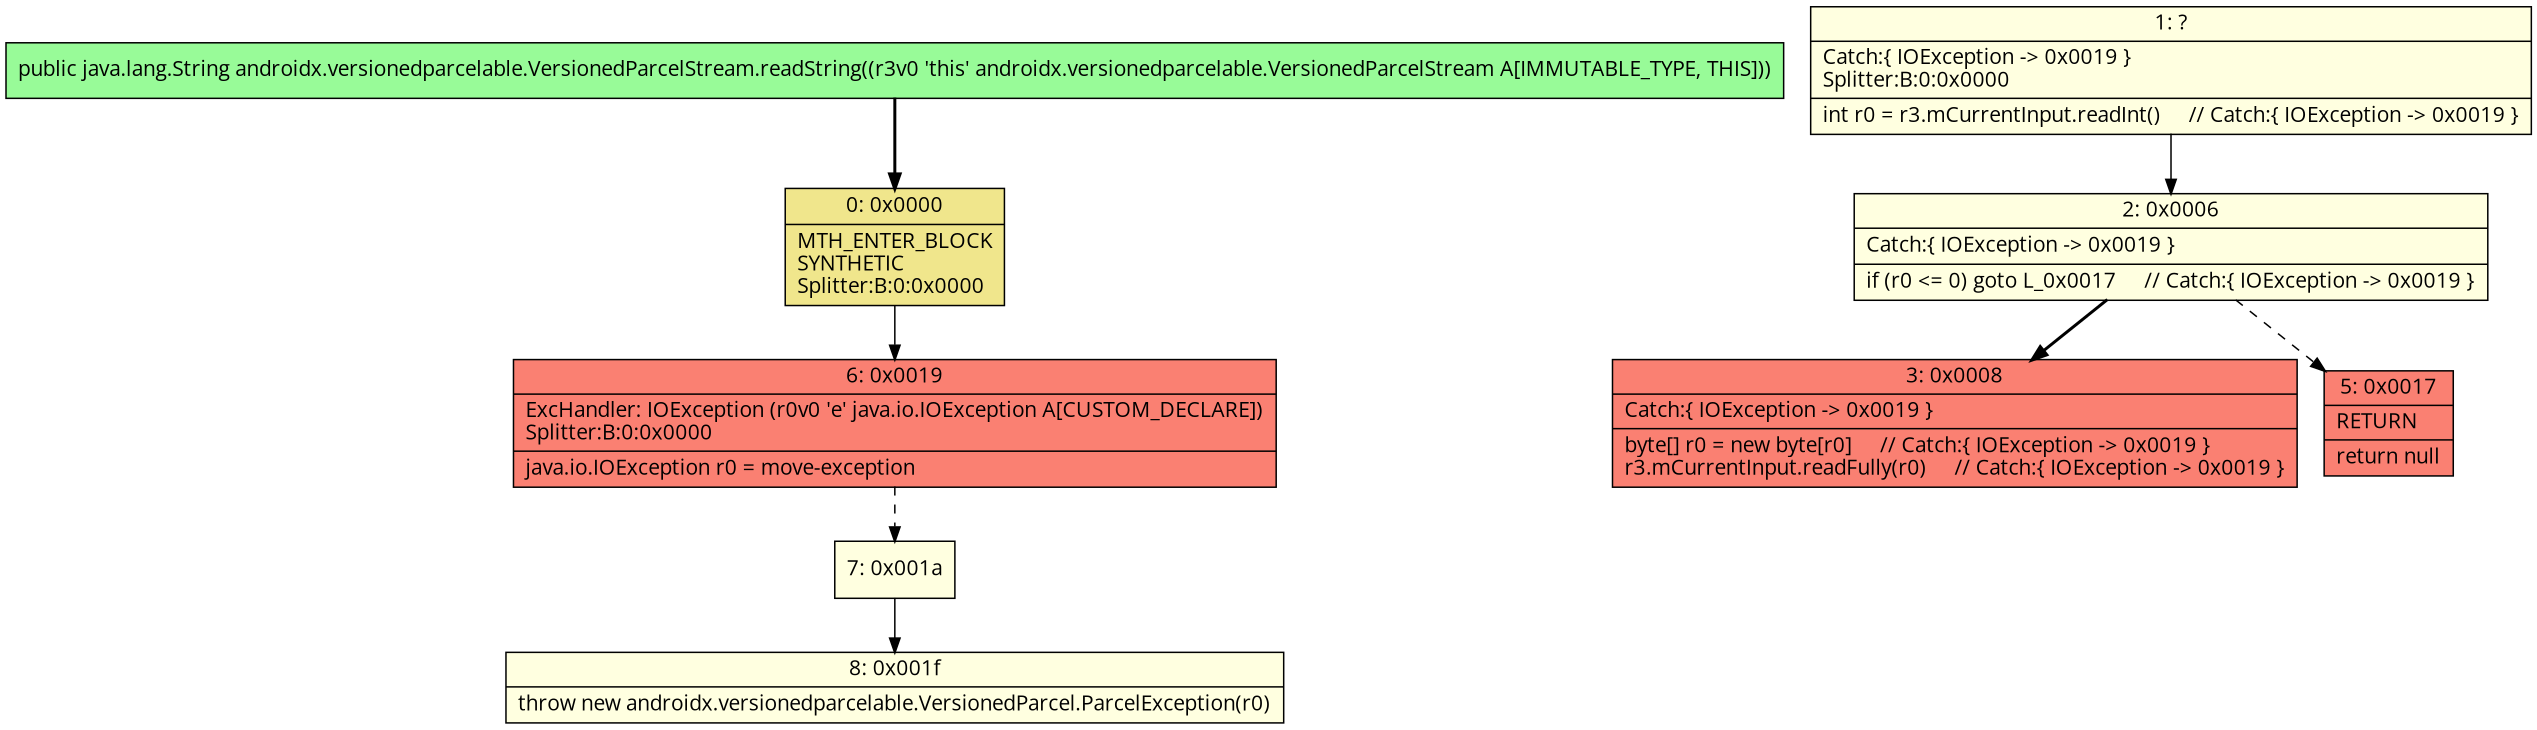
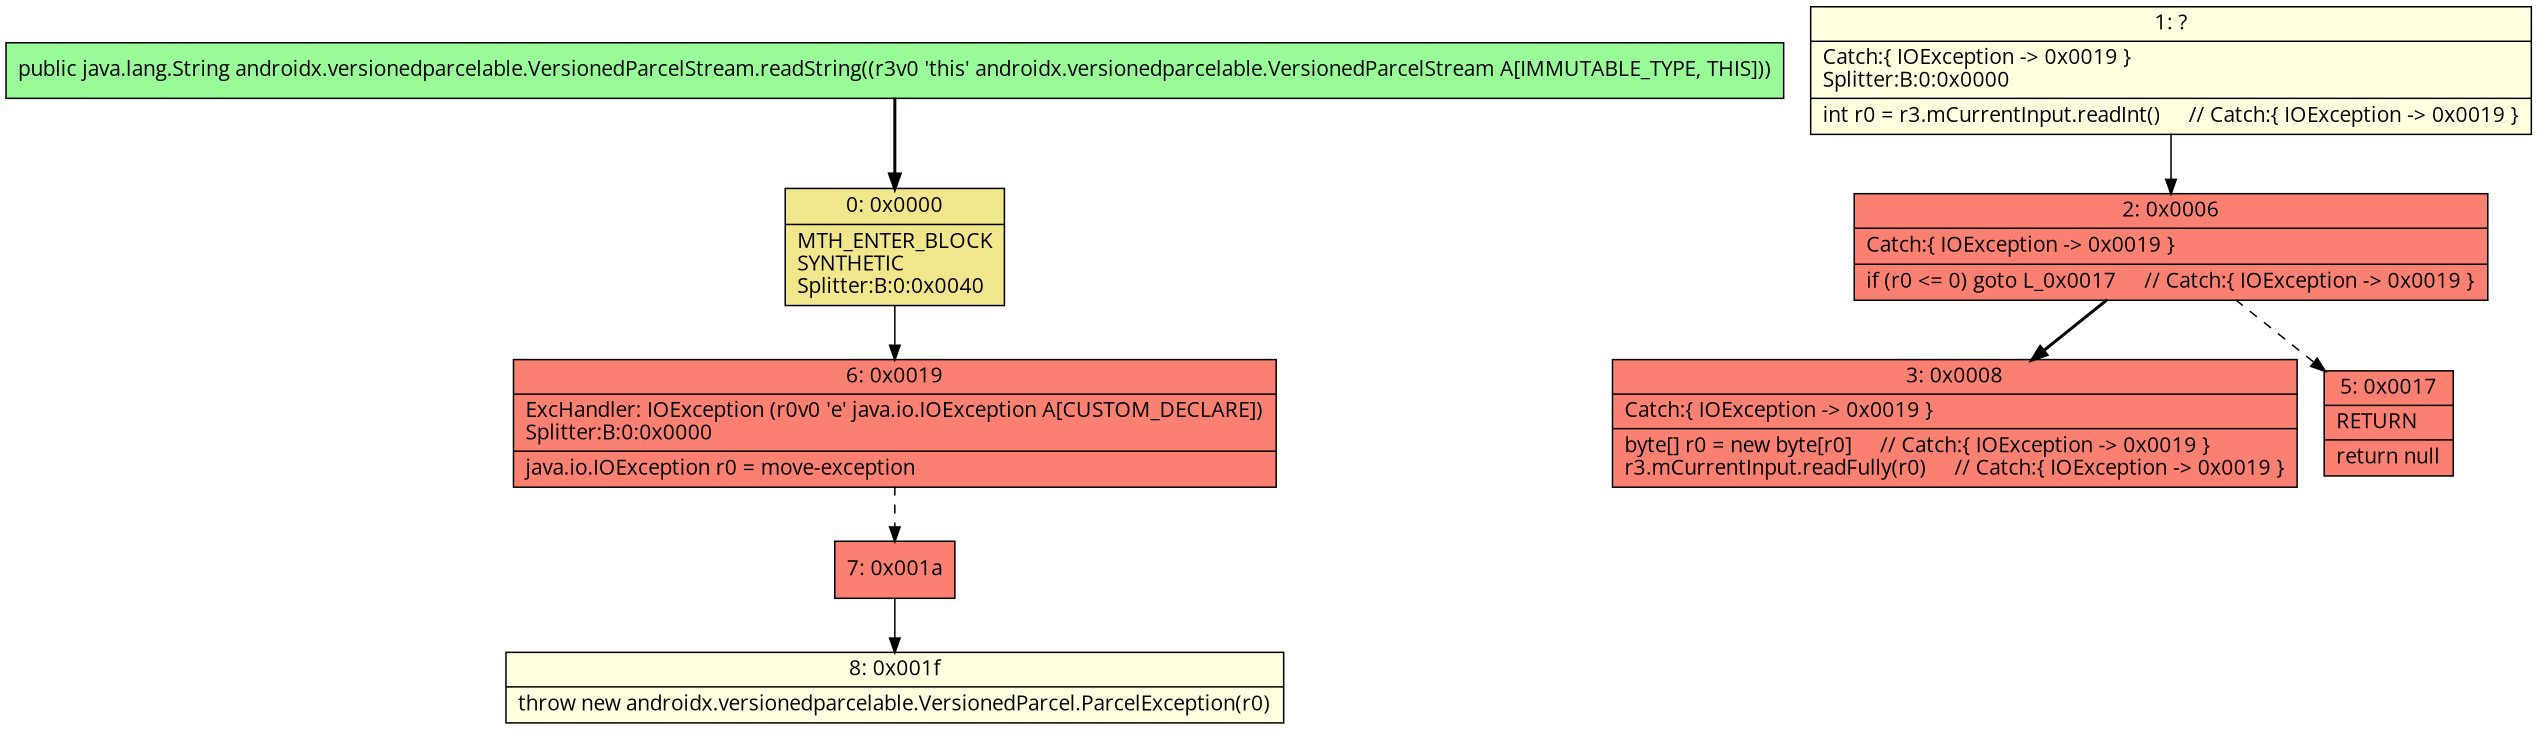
node "2: 0x0006": fillcolor lightyellow -> salmon
node "0: 0x0000": text "Splitter:B:0:0x0000" -> "Splitter:B:0:0x0040"
node "7: 0x001a": fillcolor lightyellow -> salmon
